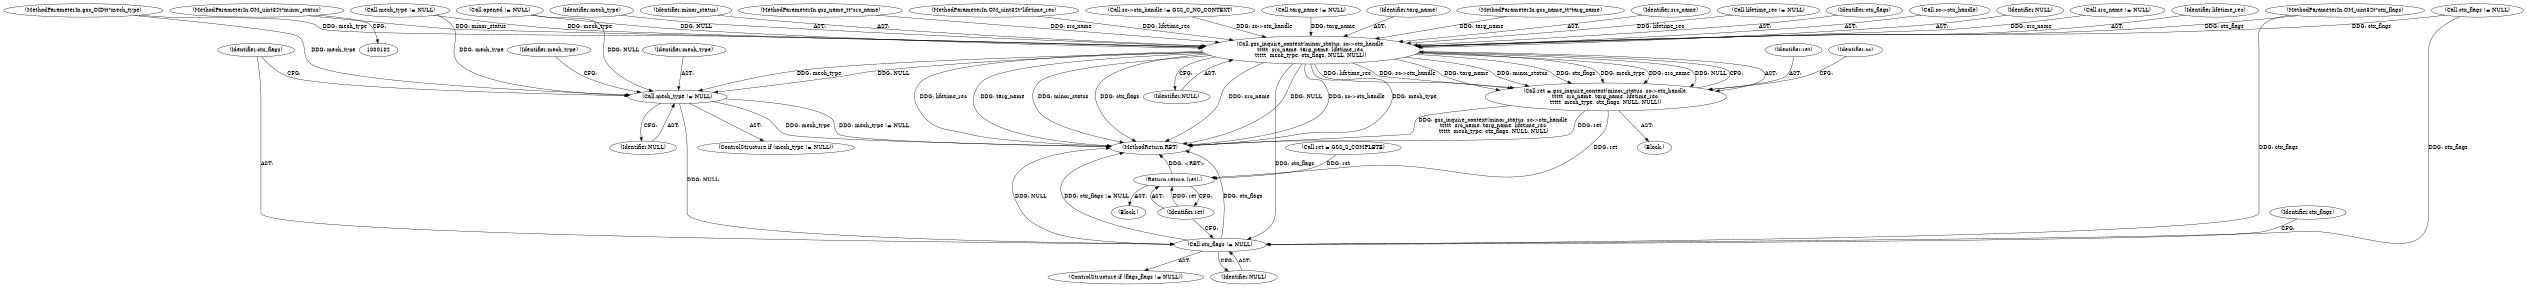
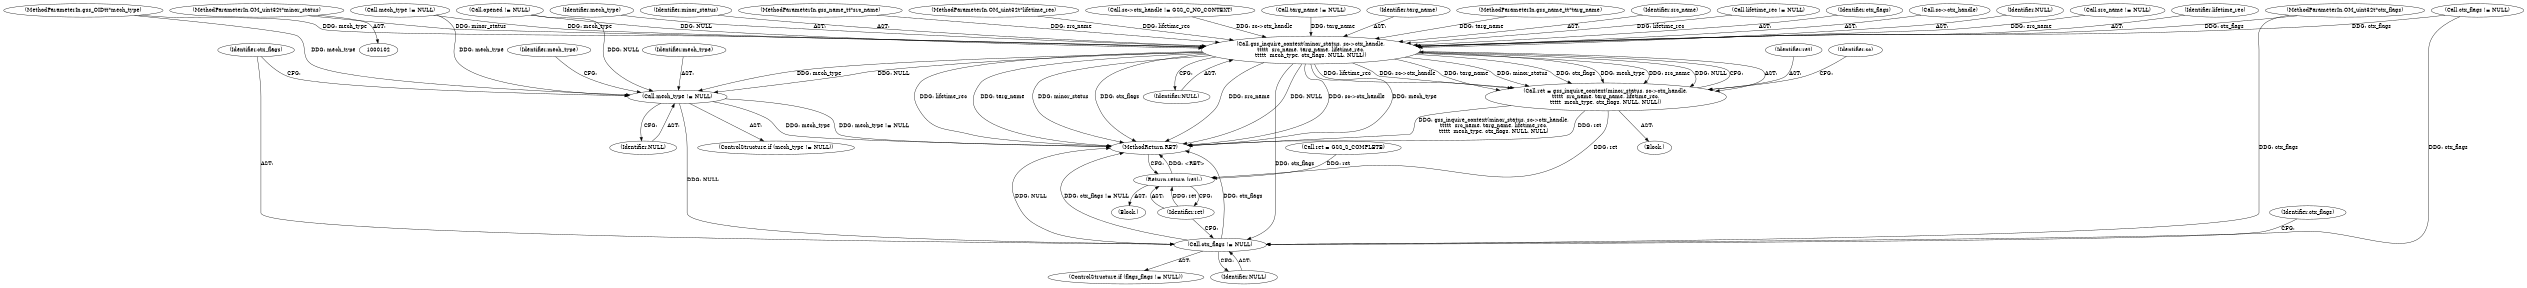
edge "(MethodParameterIn,OM_uint32t*minor_status)" -> "1000102": label "CFG: " -> "AST: "
edge "(MethodReturn,RET)" -> "(Return,return (ret);)": added, label "CFG:"
